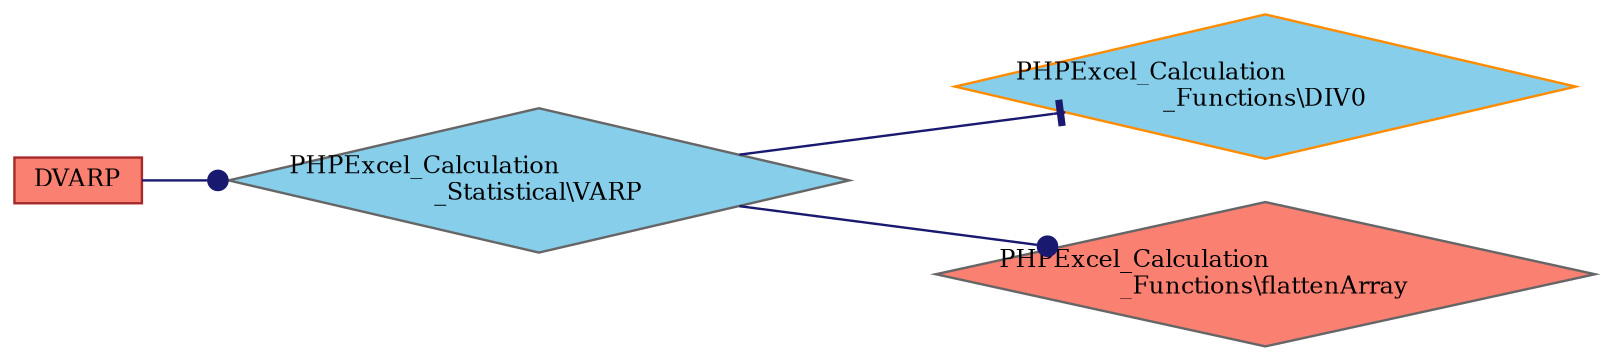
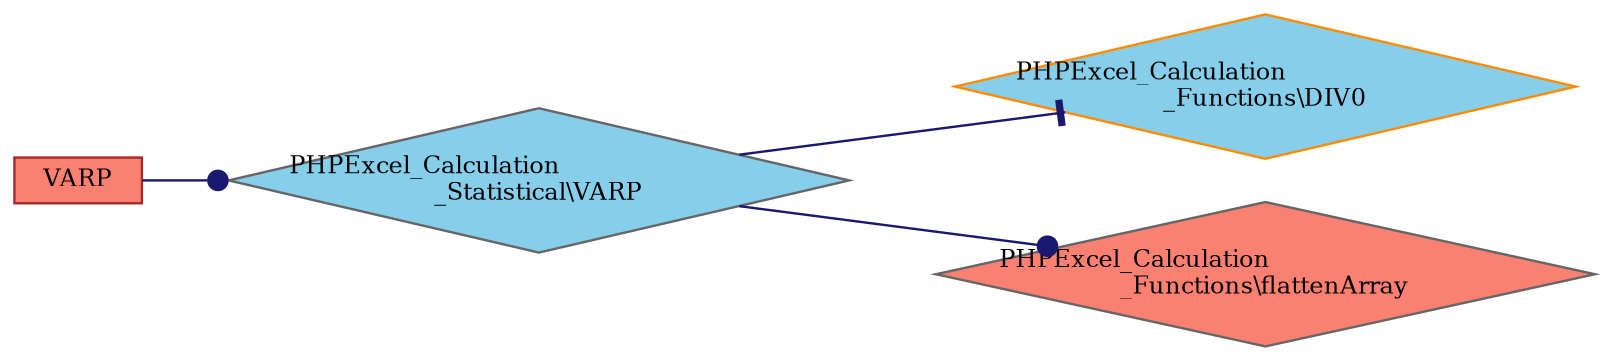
node "DVARP": label "DVARP" -> "VARP"
